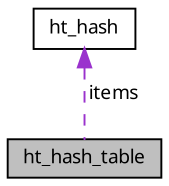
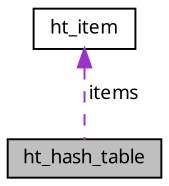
node "ht_hash": label "ht_hash" -> "ht_item"
